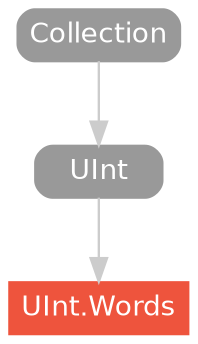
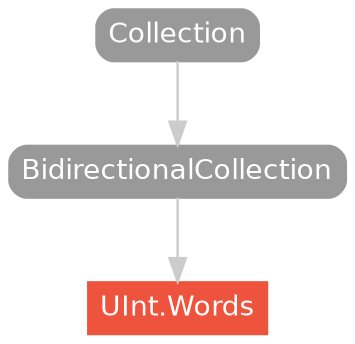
node "UInt": label "UInt" -> "BidirectionalCollection"
